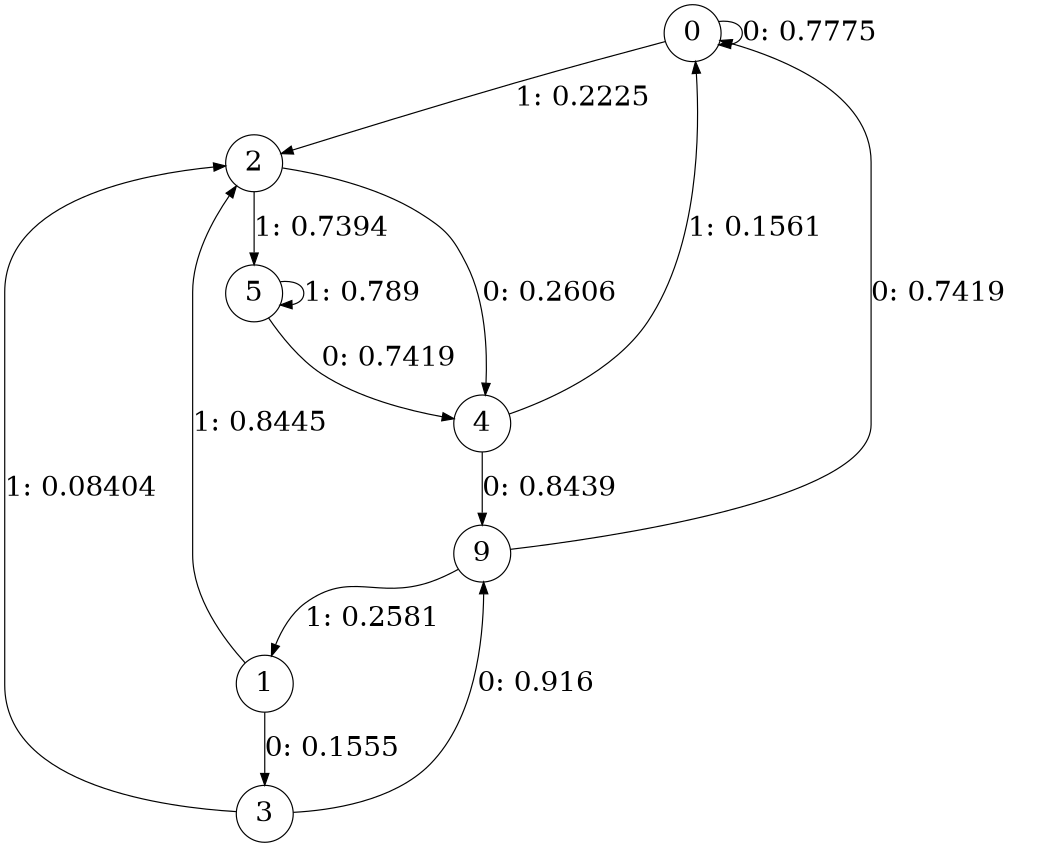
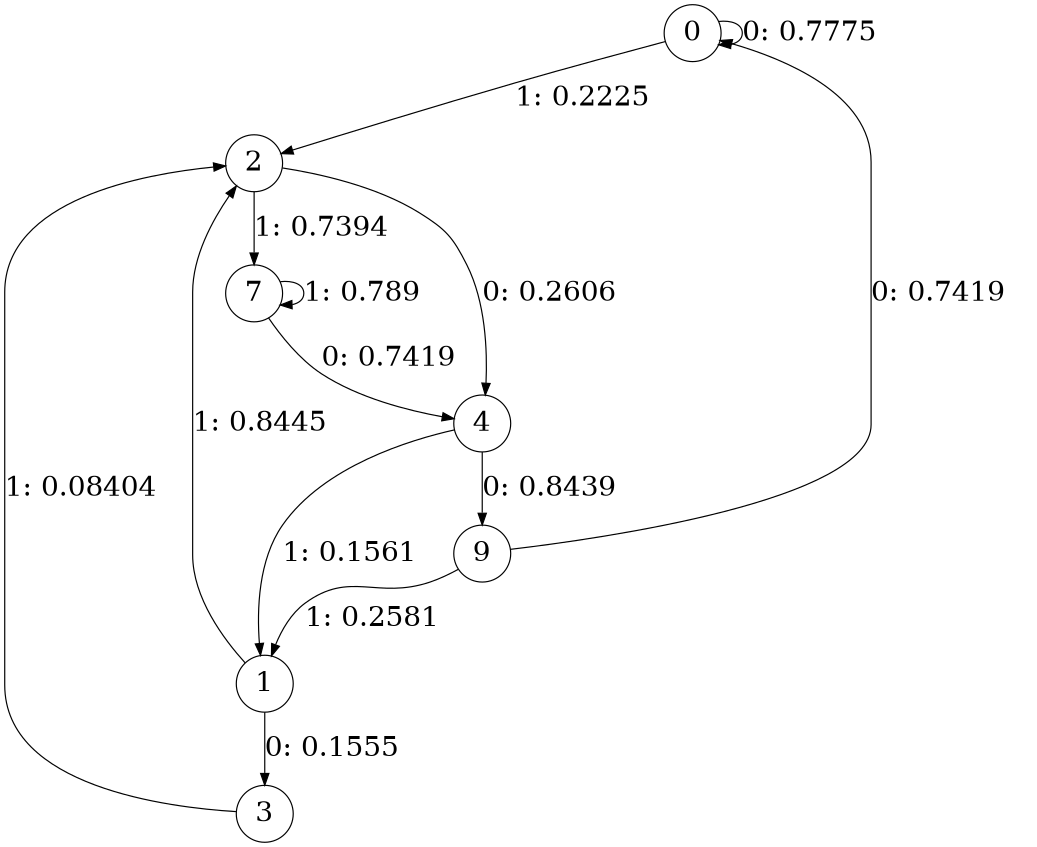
edge "4" -> "0": now "4" -> "1"
node "5": label "5" -> "7"
edge "3" -> "9": removed, label "0: 0.916"
